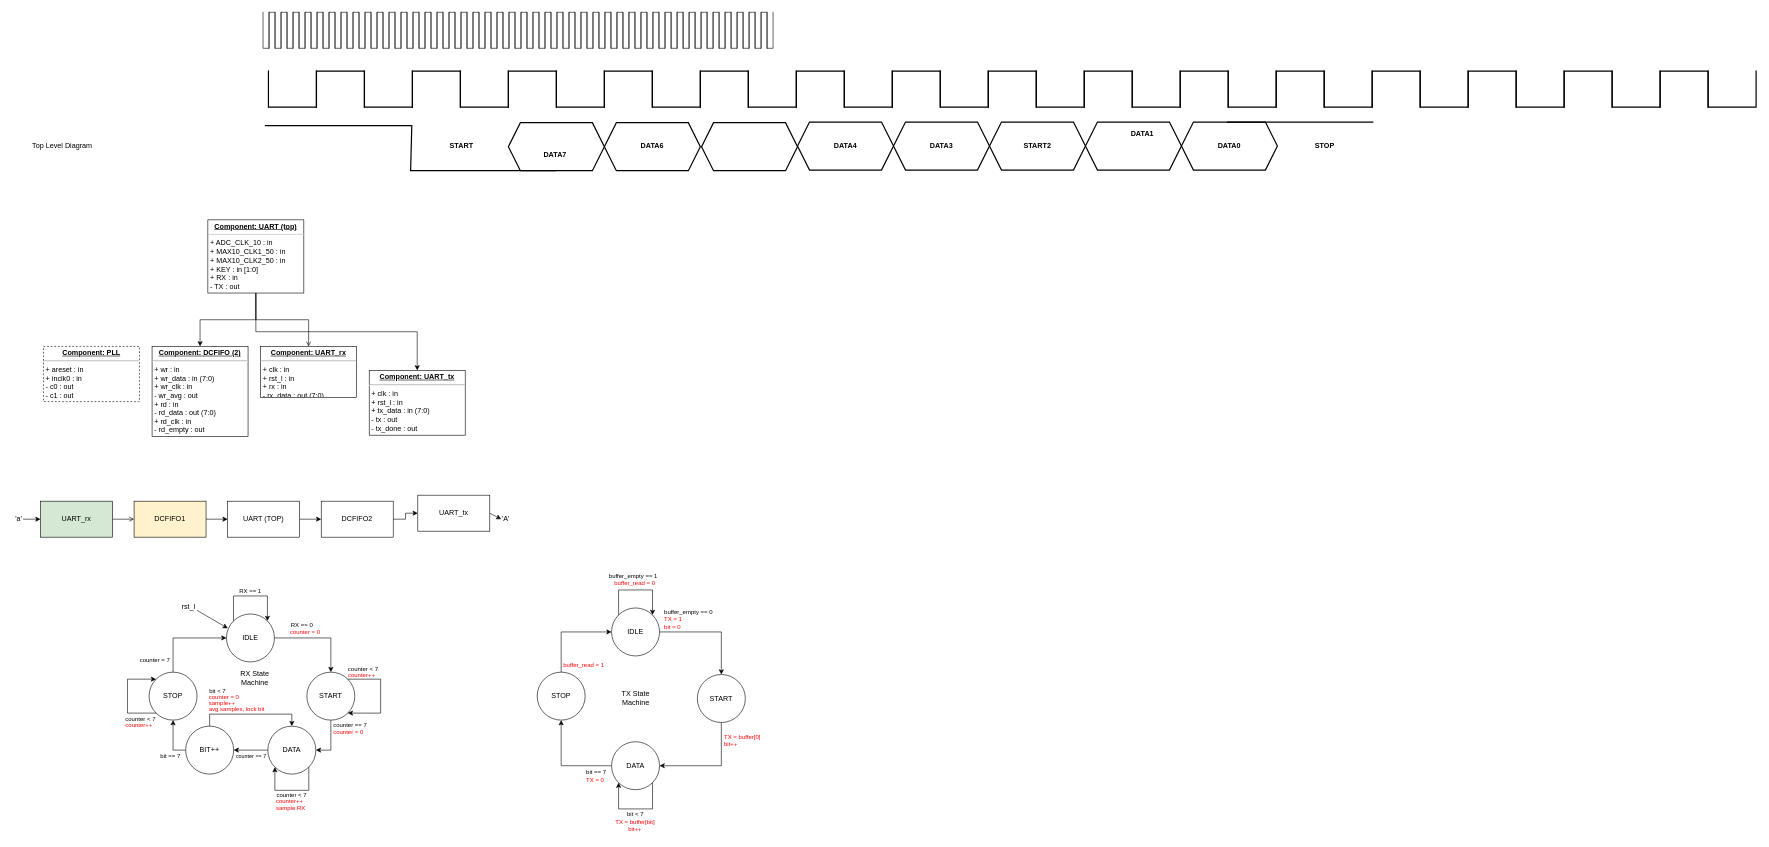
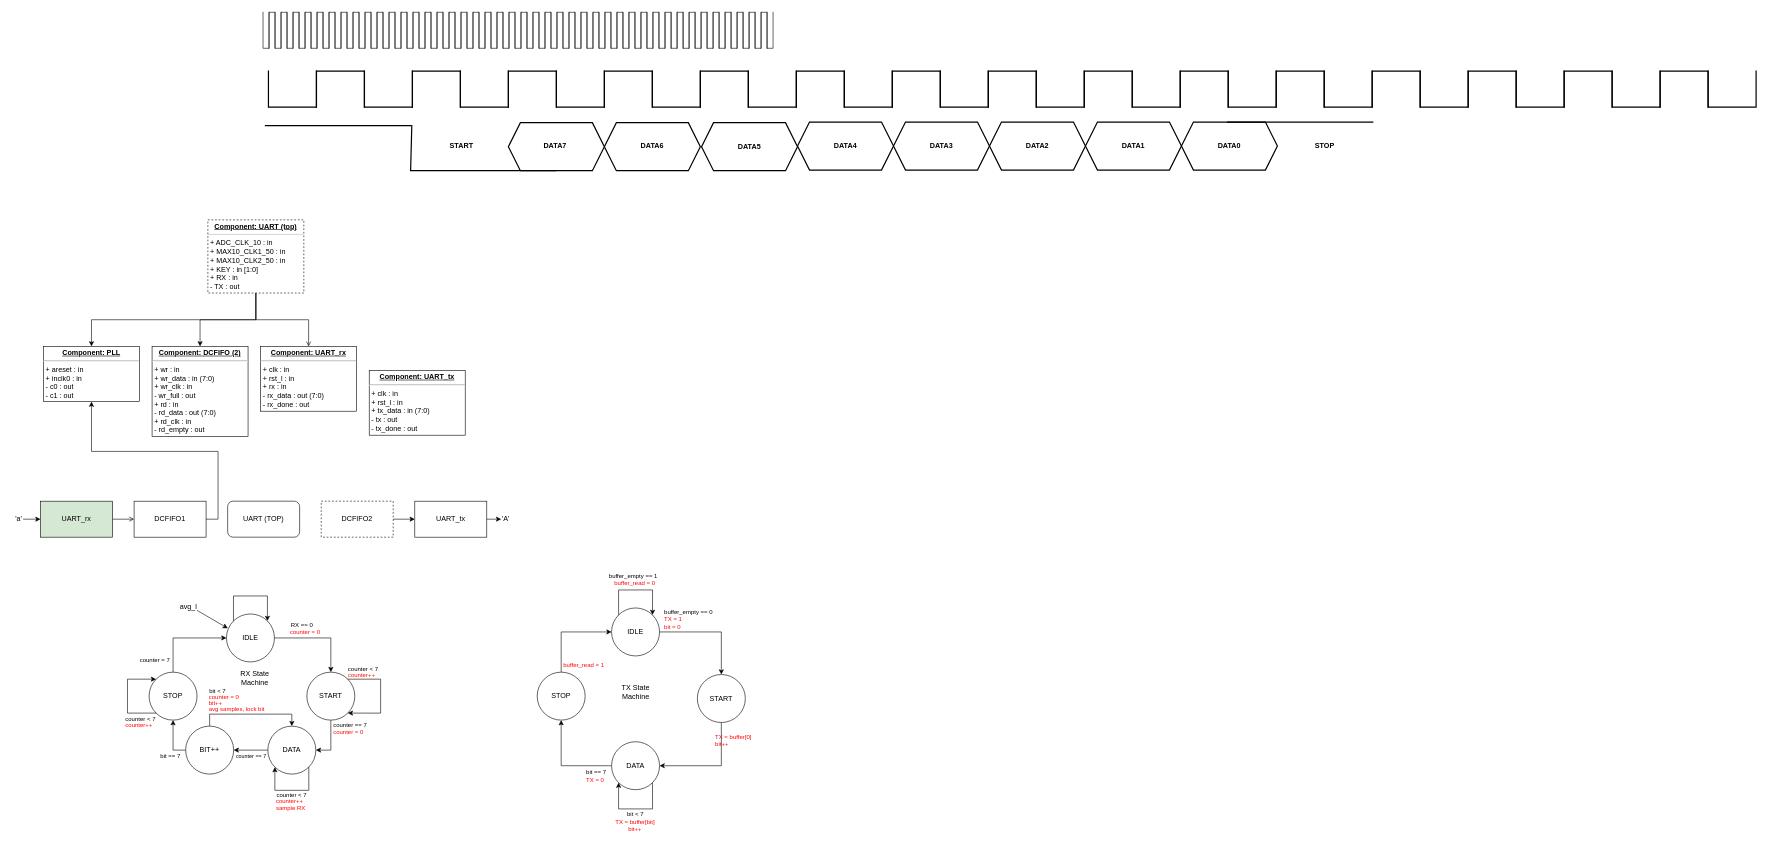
node "DATA1": moved (1143, 134) -> (1134, 146)
node "Top Level Diagram": removed
node "START2": label "START2" -> "DATA2"
node "DATA5": added
node "DATA7": moved (555, 155) -> (555, 146)
node "Component: UART (top) + ADC_CLK_10 : in+ MAX10_CLK1_50 : in + MAX10_CLK2_50 : in + KEY : in [1:0] + RX : in - TX : out": style solid -> dashed
edge "Component: UART (top) + ADC_CLK_10 : in+ MAX10_CLK1_50 : in + MAX10_CLK2_50 : in + KEY : in [1:0] + RX : in - TX : out" -> "Component: PLL + areset : in+ inclk0 : in - c0 : out - c1 : out": added
edge "Component: UART (top) + ADC_CLK_10 : in+ MAX10_CLK1_50 : in + MAX10_CLK2_50 : in + KEY : in [1:0] + RX : in - TX : out" -> "Component: UART_tx + clk : in+ rst_l : in + tx_data : in (7:0) - tx : out - tx_done : out": removed
node "Component: UART_rx + clk : in+ rst_l : in + rx : in - rx_data : out (7:0) - rx_done : out": size 96x51 -> 96x65
node "Component: PLL + areset : in+ inclk0 : in - c0 : out - c1 : out": style dashed -> solid
node "Component: DCFIFO (2) + wr : in+ wr_data : in (7:0) + wr_clk : in - wr_avg : out + rd : in - rd_data : out (7:0) + rd_clk : in - rd_empty : out": label "Component: DCFIFO (2) + wr : in+ wr_data : in (7:0) + wr_clk : in - wr_avg : out + rd : in - rd_data : out (7:0) + rd_clk : in - rd_empty : out" -> "Component: DCFIFO (2) + wr : in+ wr_data : in (7:0) + wr_clk : in - wr_full : out + rd : in - rd_data : out (7:0) + rd_clk : in - rd_empty : out"
node "UART_tx": moved (454, 513) -> (451, 519)
node "DCFIFO1": fillcolor #fff2cc -> #ffffff
edge "DCFIFO1" -> "UART (TOP)": now "DCFIFO1" -> "Component: PLL + areset : in+ inclk0 : in - c0 : out - c1 : out"
node "UART (TOP)": shape rectangle -> rounded rectangle
edge "UART (TOP)" -> "DCFIFO2": removed
node "DCFIFO2": style solid -> dashed
node "RX == 1": removed
node "rst_l": label "rst_l" -> "avg_l"
node "TX State Machine": moved (636, 699) -> (636, 693)
node "counter = 0 sample++ avg samples, lock bit": label "counter = 0 sample++ avg samples, lock bit" -> "counter = 0 bit++ avg samples, lock bit"
node "TX = buffer[0] bit++": moved (751, 741) -> (742, 741)
